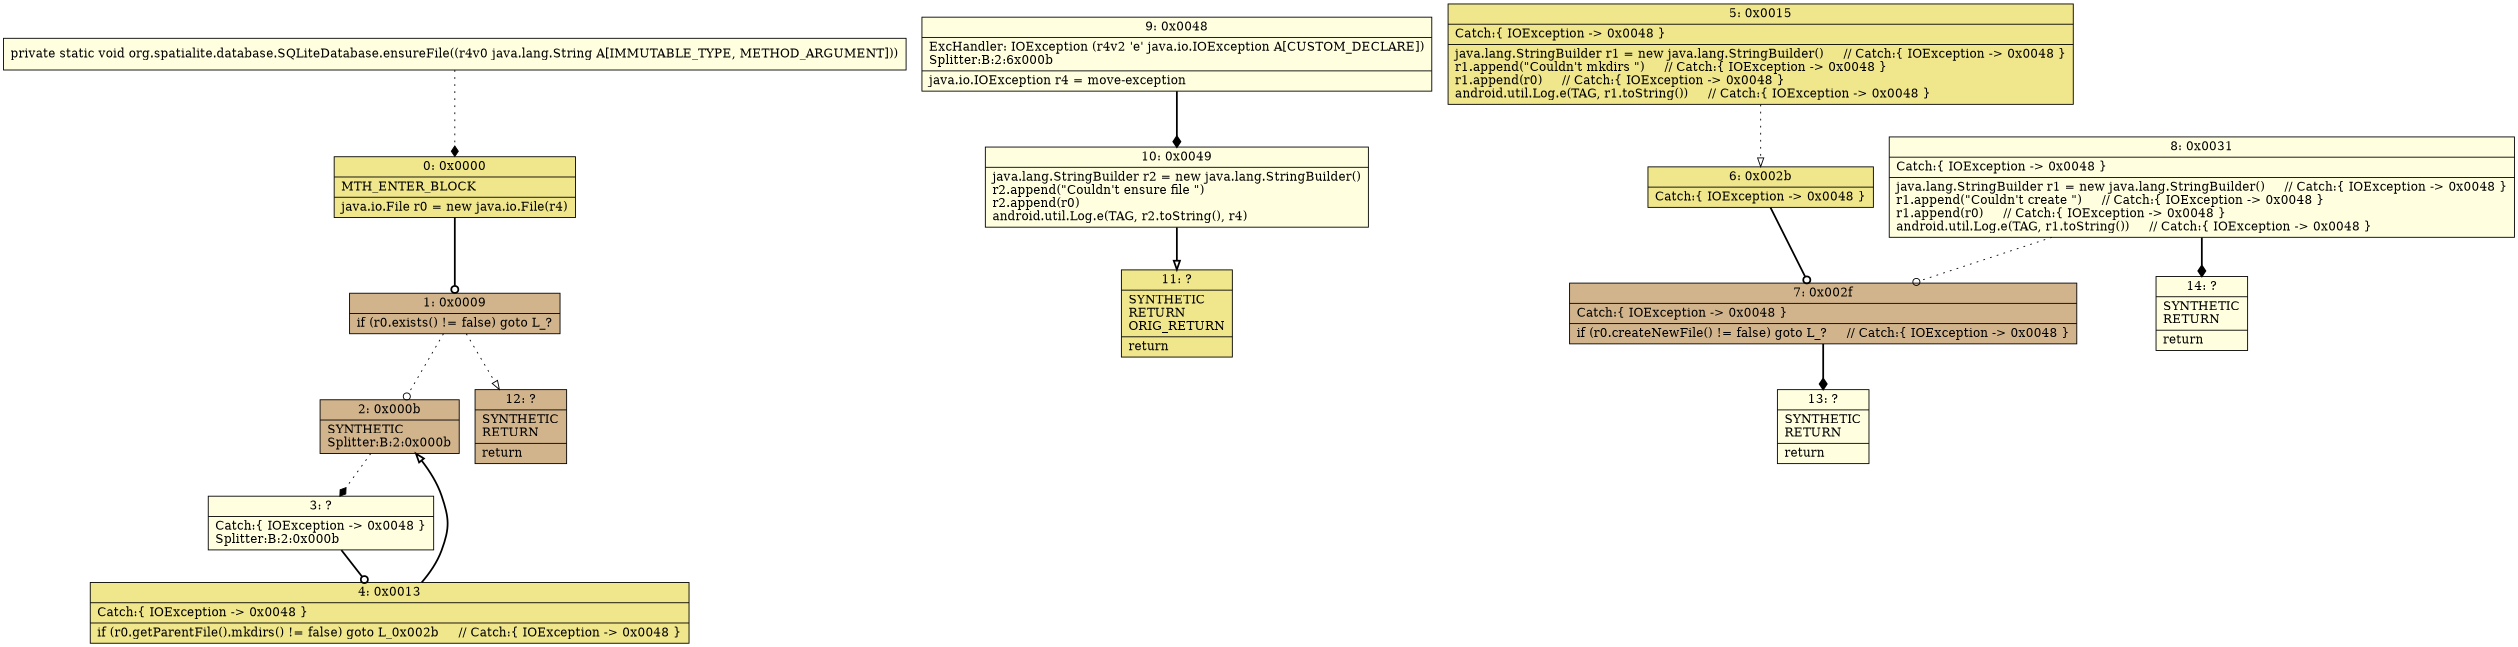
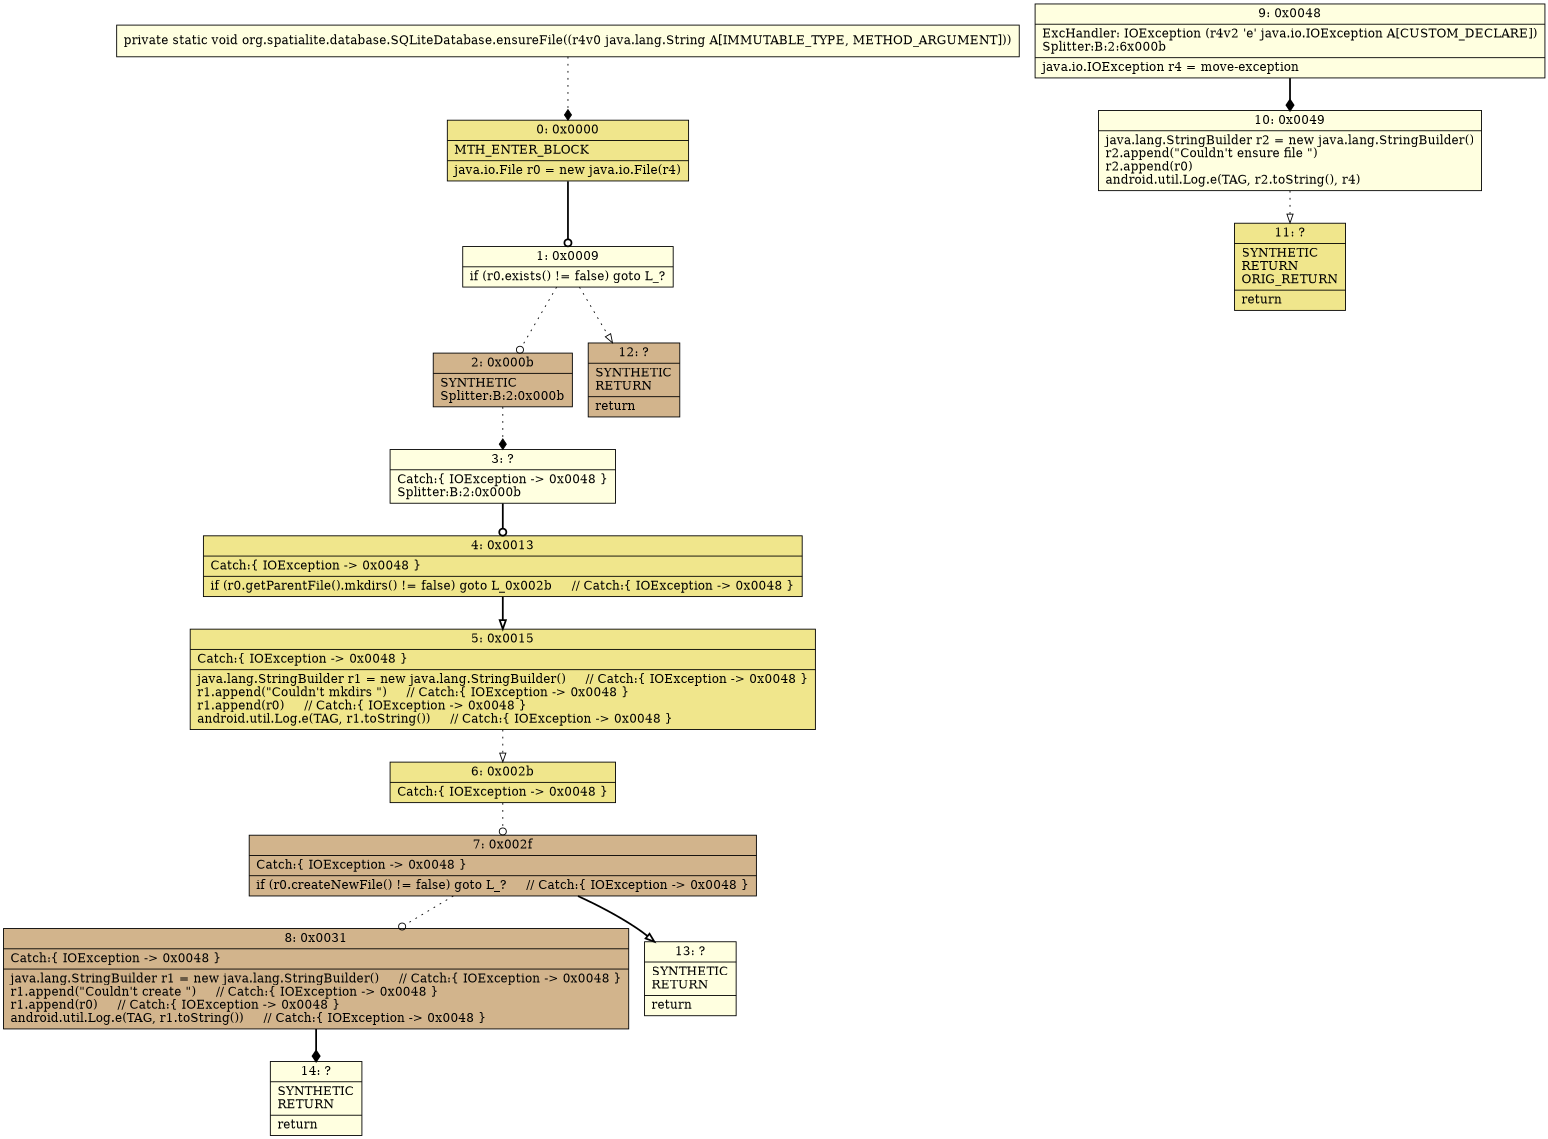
node "8: 0x0031": fillcolor lightyellow -> tan
edge "6: 0x002b" -> "7: 0x002f": style bold -> dotted
edge "10: 0x0049" -> "11: ?": style bold -> dotted
edge "8: 0x0031" -> "7: 0x002f": reversed
node "1: 0x0009": fillcolor tan -> lightyellow
edge "7: 0x002f" -> "13: ?": arrowhead diamond -> onormal
edge "4: 0x0013" -> "2: 0x000b": now "4: 0x0013" -> "5: 0x0015"
